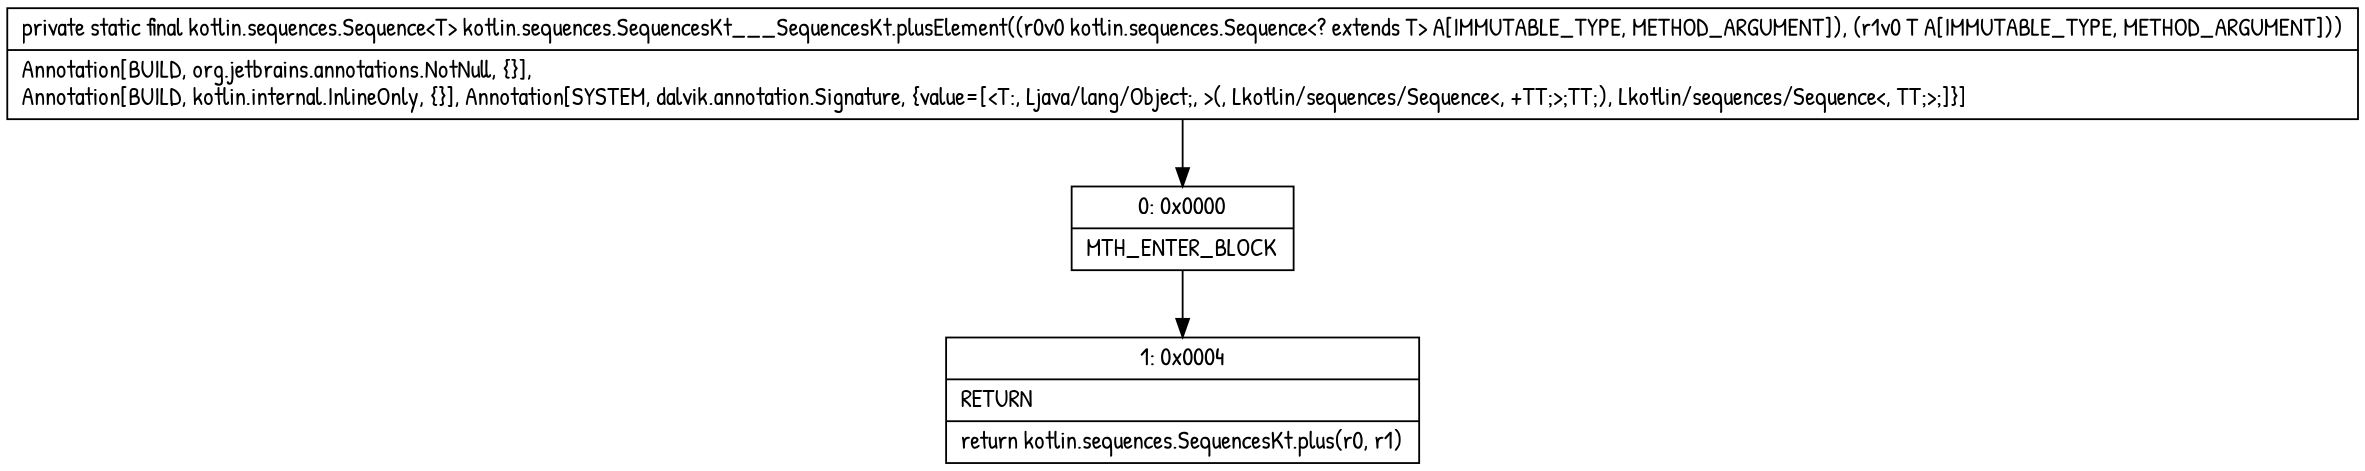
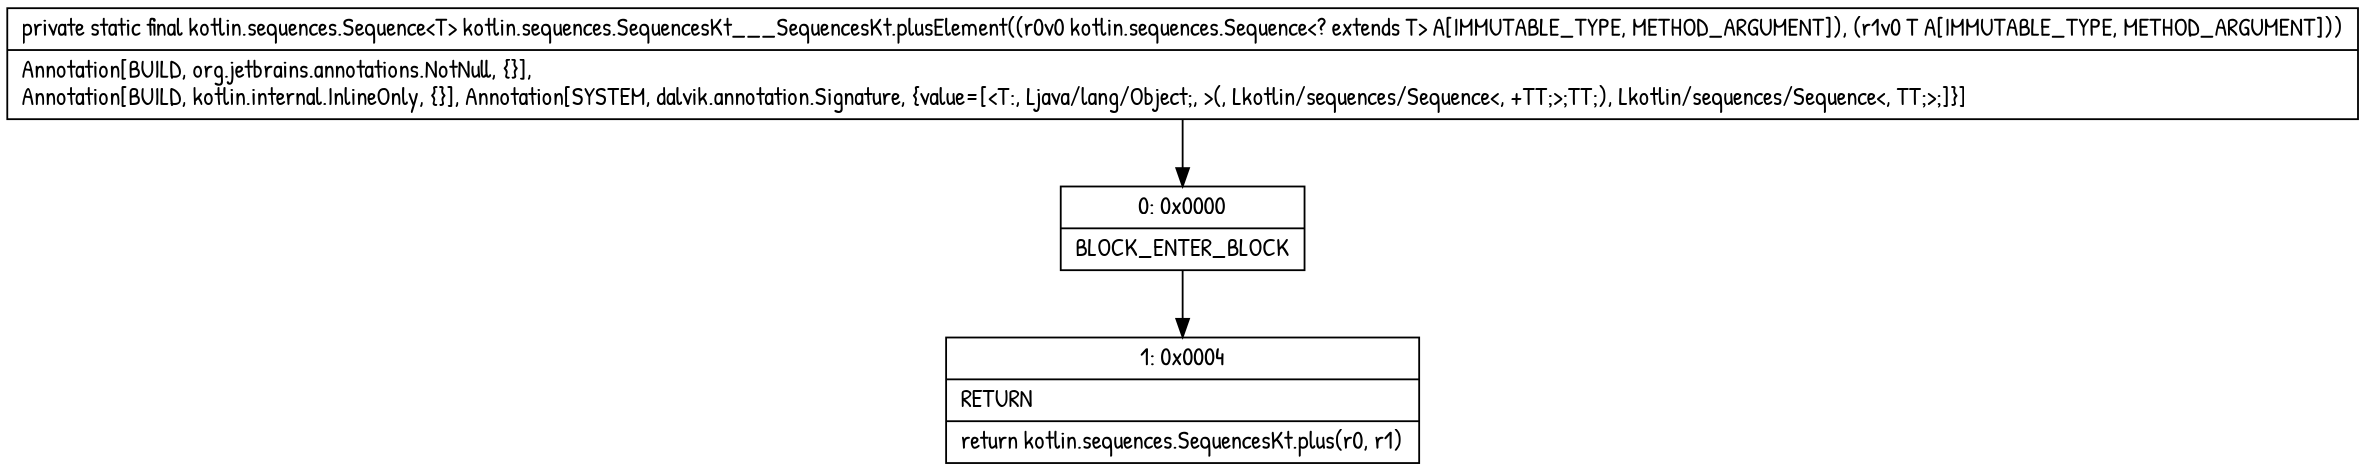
node "0: 0x0000": text "MTH_ENTER_BLOCK" -> "BLOCK_ENTER_BLOCK"
